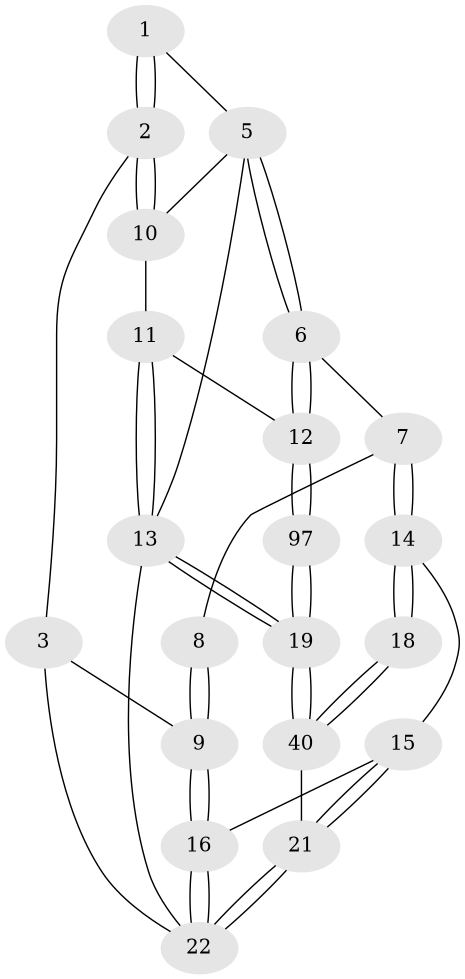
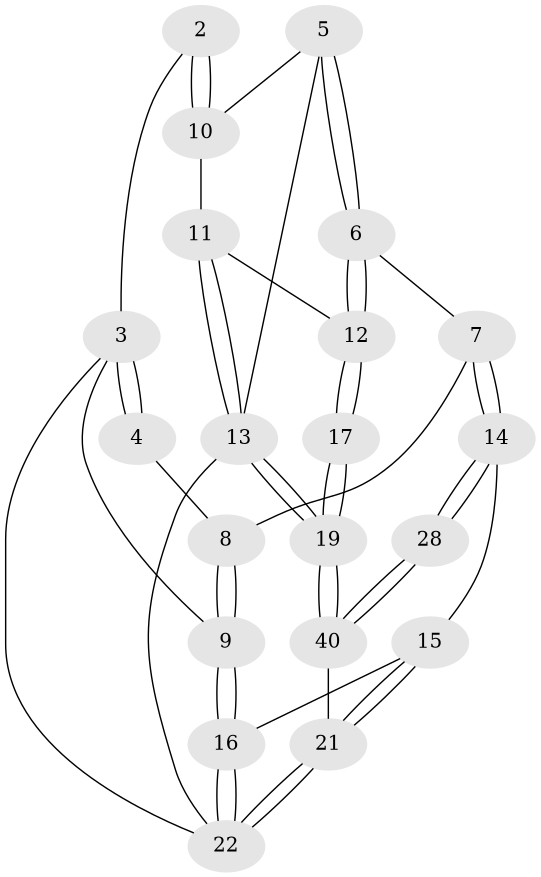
node "1": removed
node "4": added
node "97": label "97" -> "17"
node "18": label "18" -> "28"
